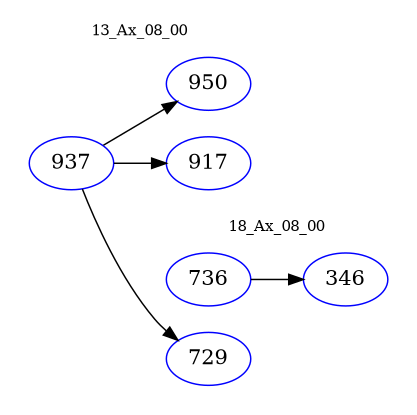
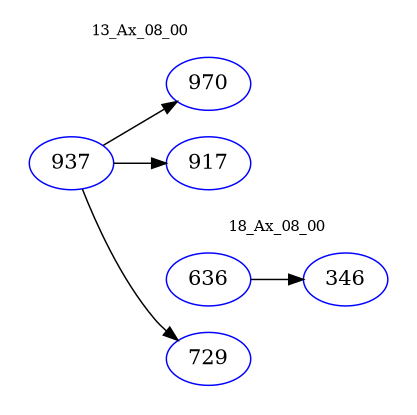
node "950": label "950" -> "970"
node "736": label "736" -> "636"
